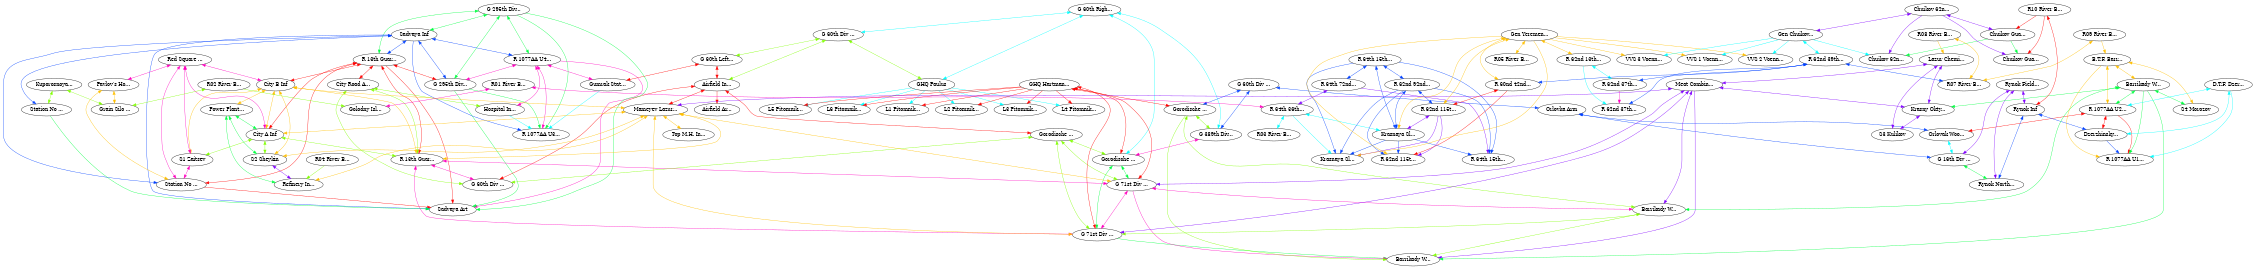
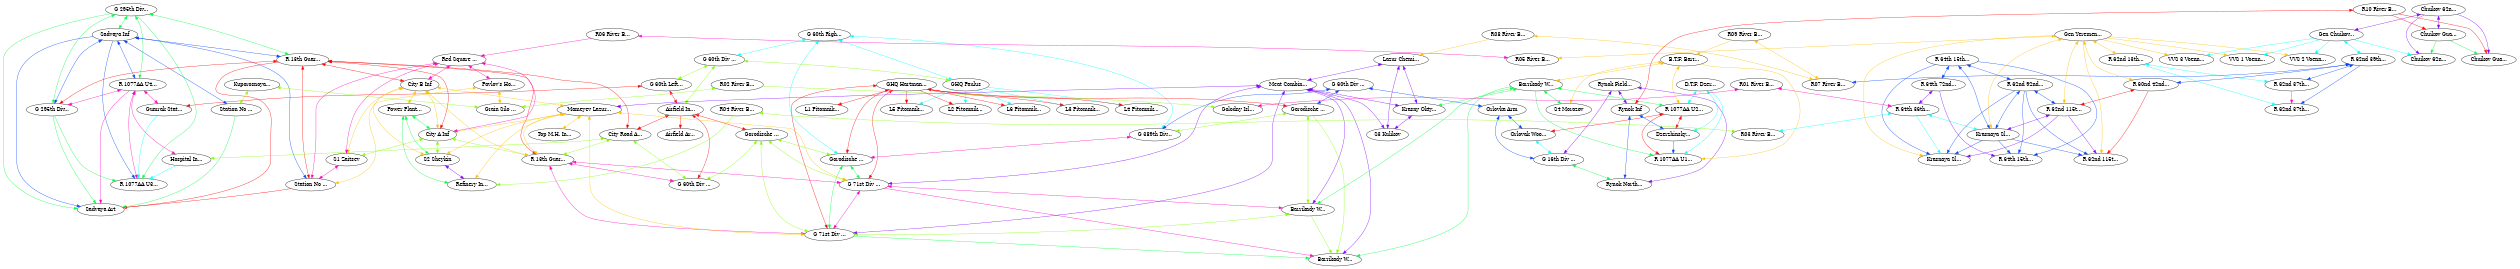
node "R06 River B...": added
edge "GHQ Paulus" -- "L1 Pitomnik...": removed
edge "Airfield In..." -- "Mameyev Lazur...": now "Airfield In..." -- "City Road A..."
edge "Meat Combin..." -- "S3 Kulikov": added
edge "R04 River B..." -- "R03 River B...": added
